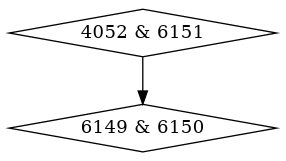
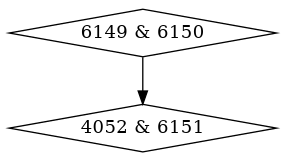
edge "4052 & 6151" -> "6149 & 6150": reversed
